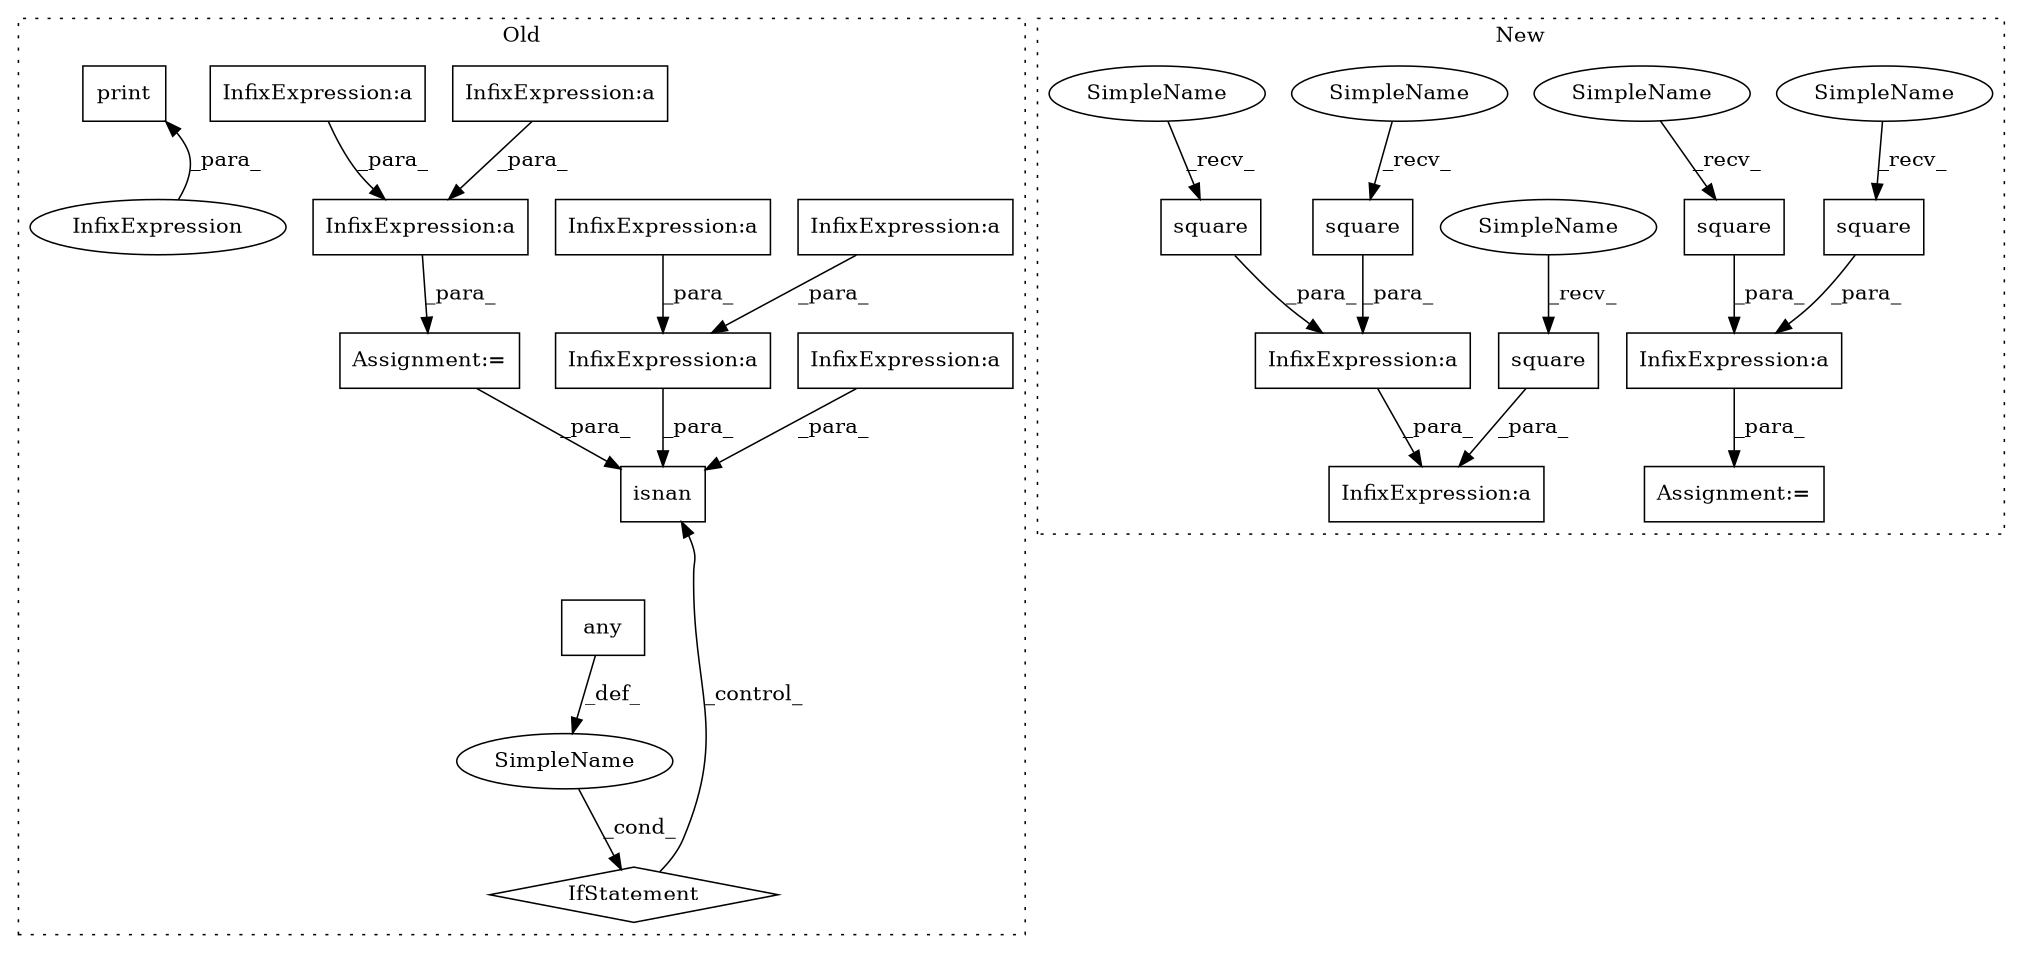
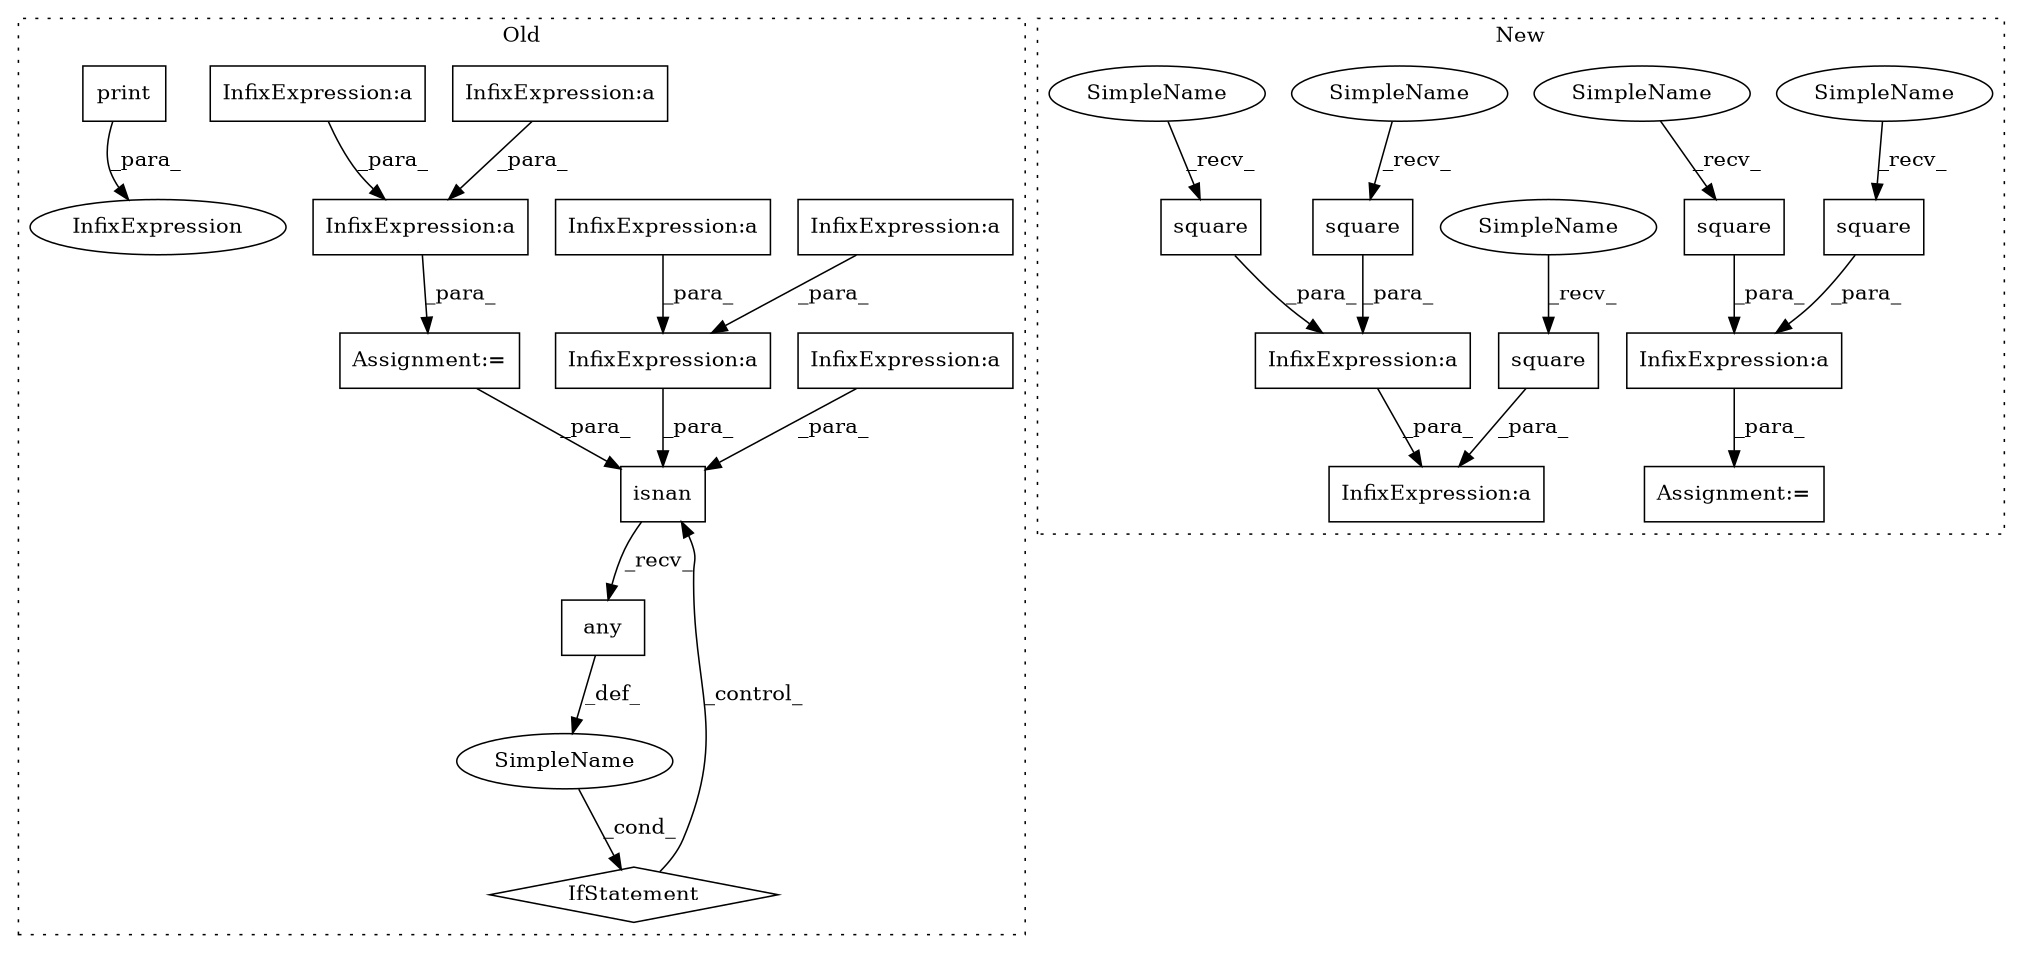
edge "InfixExpression" -> "print": reversed
edge "isnan" -> "any": added, label "_recv_"
